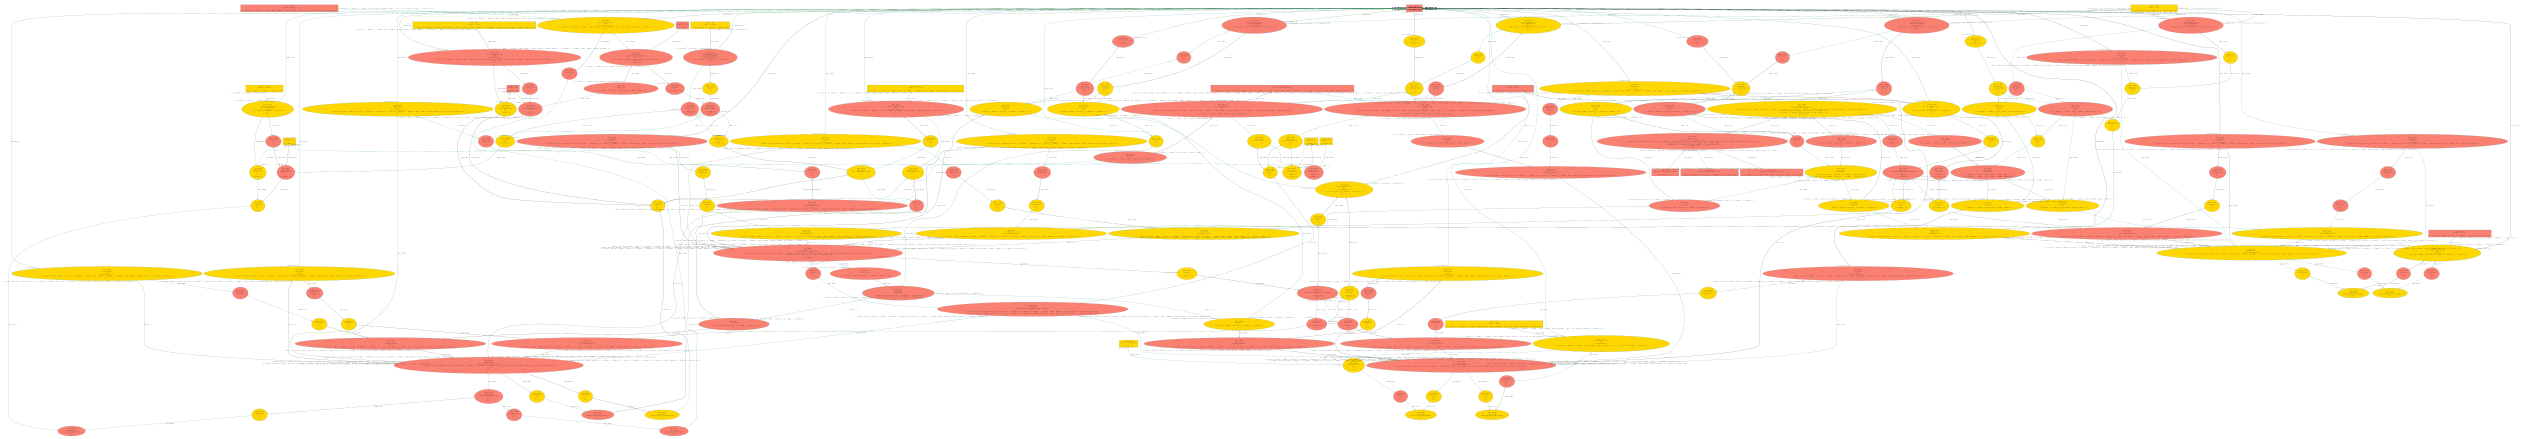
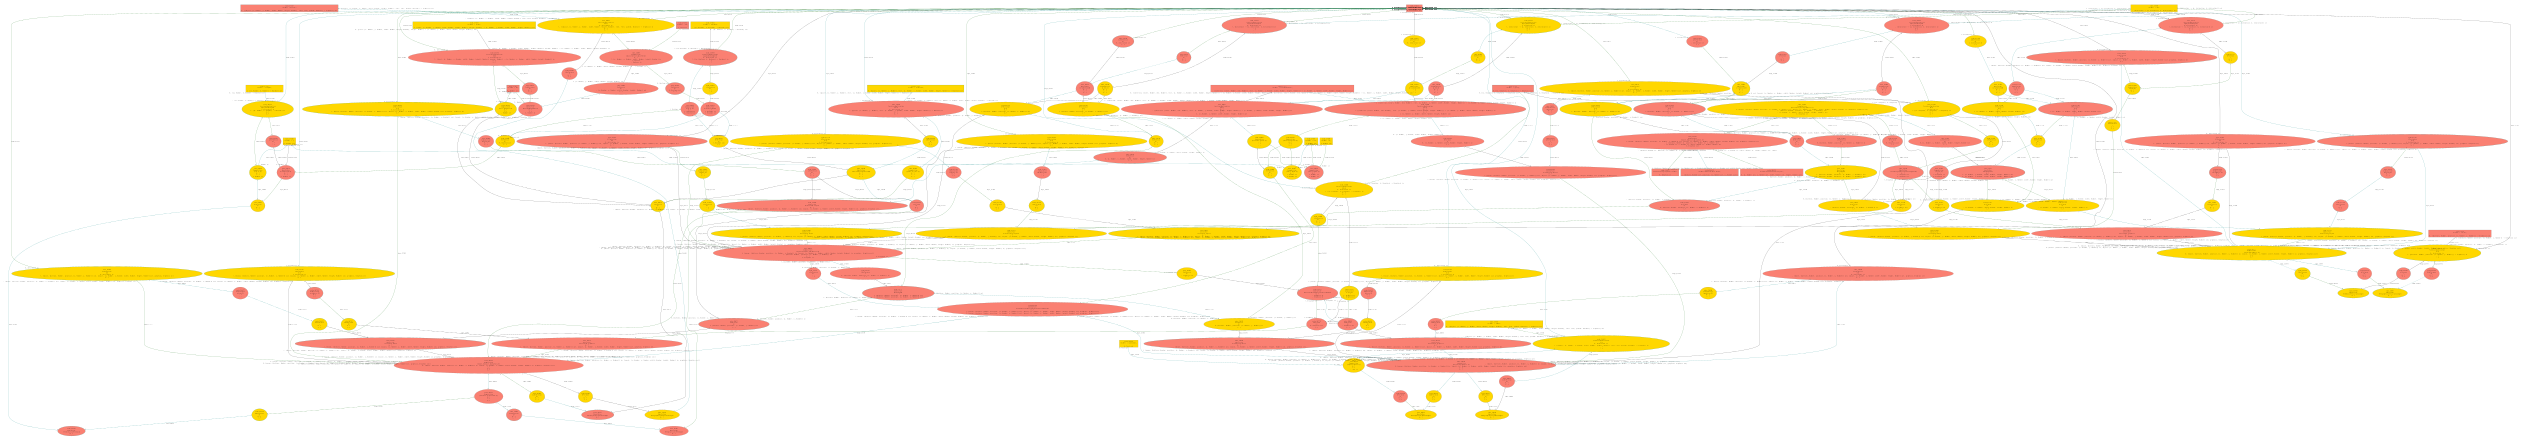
edge "node_26556 Composition {point:$,rect:$} 0: ? 1: ? 2: ?" -- "node_26542 Reference $! 0: ? 1: ?": now "node_26877 CoReference $? 0: ? 1: ?" -- "node_26542 Reference $! 0: ? 1: ?"
